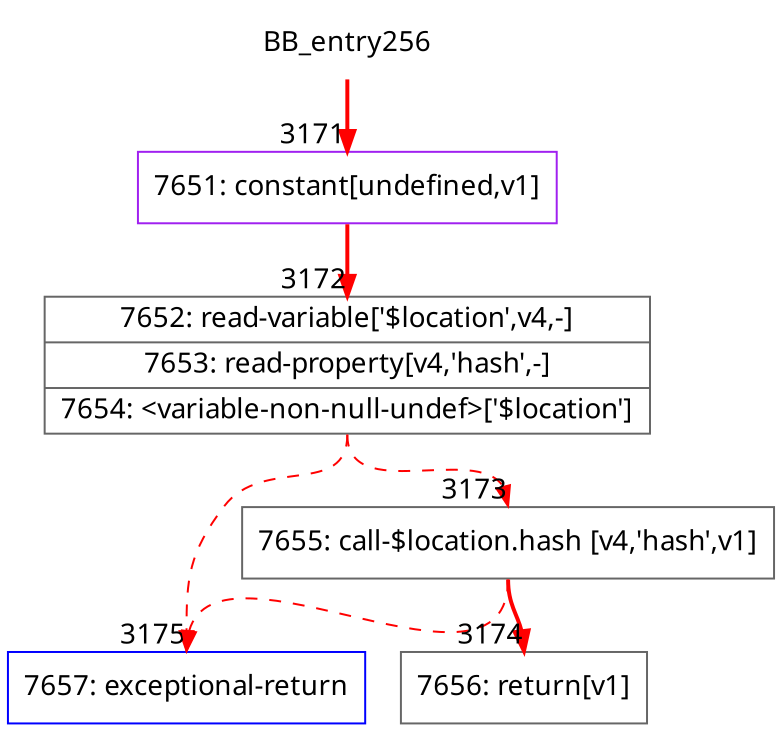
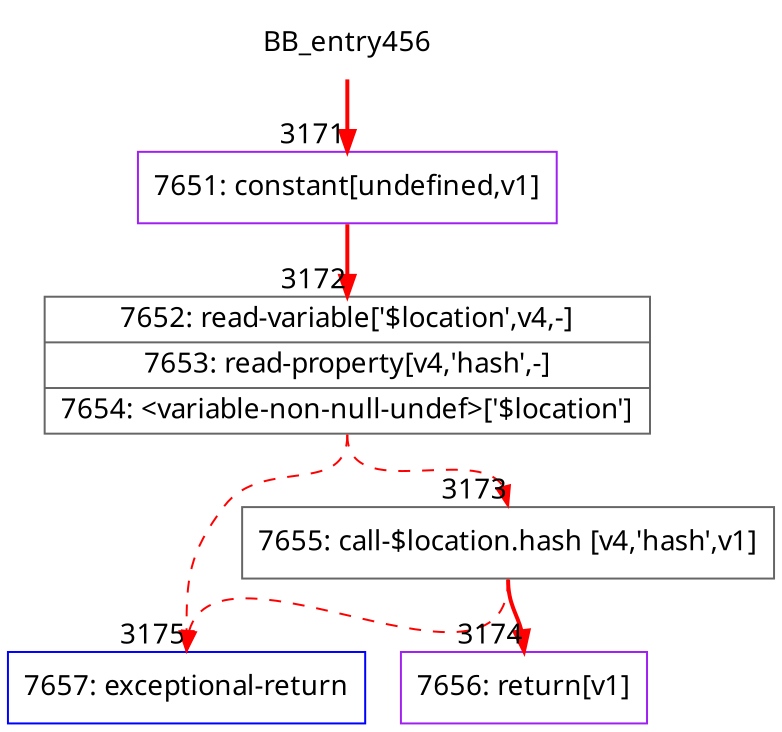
node "BB_entry256": label "BB_entry256" -> "BB_entry456"
node "7656: return[v1]": color gray40 -> purple
